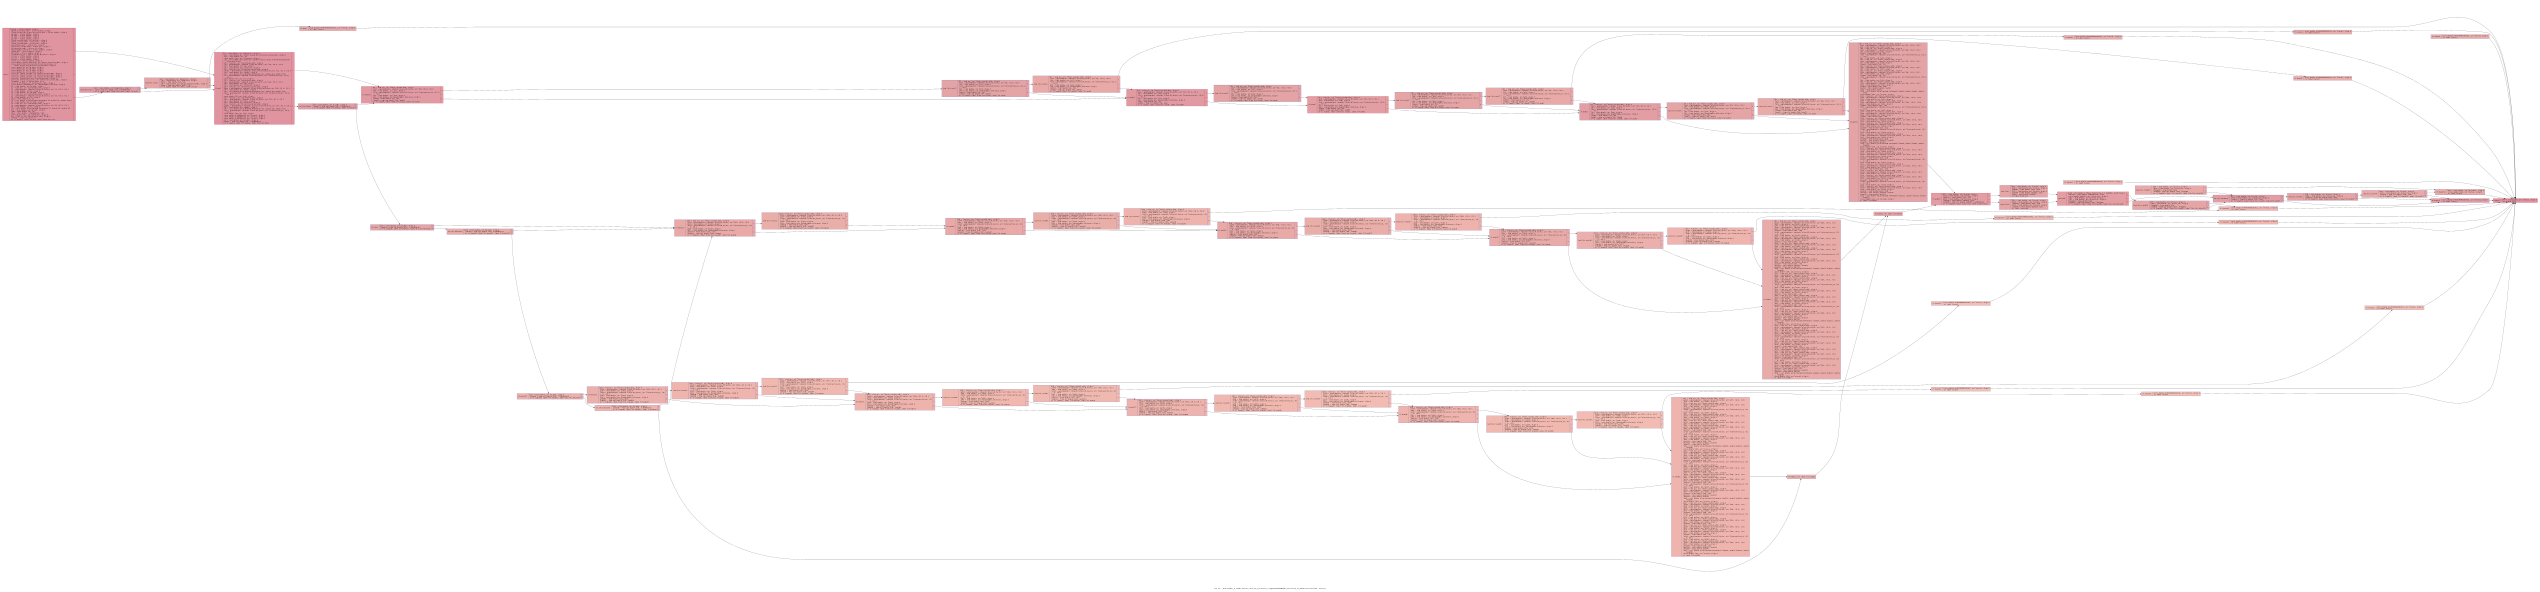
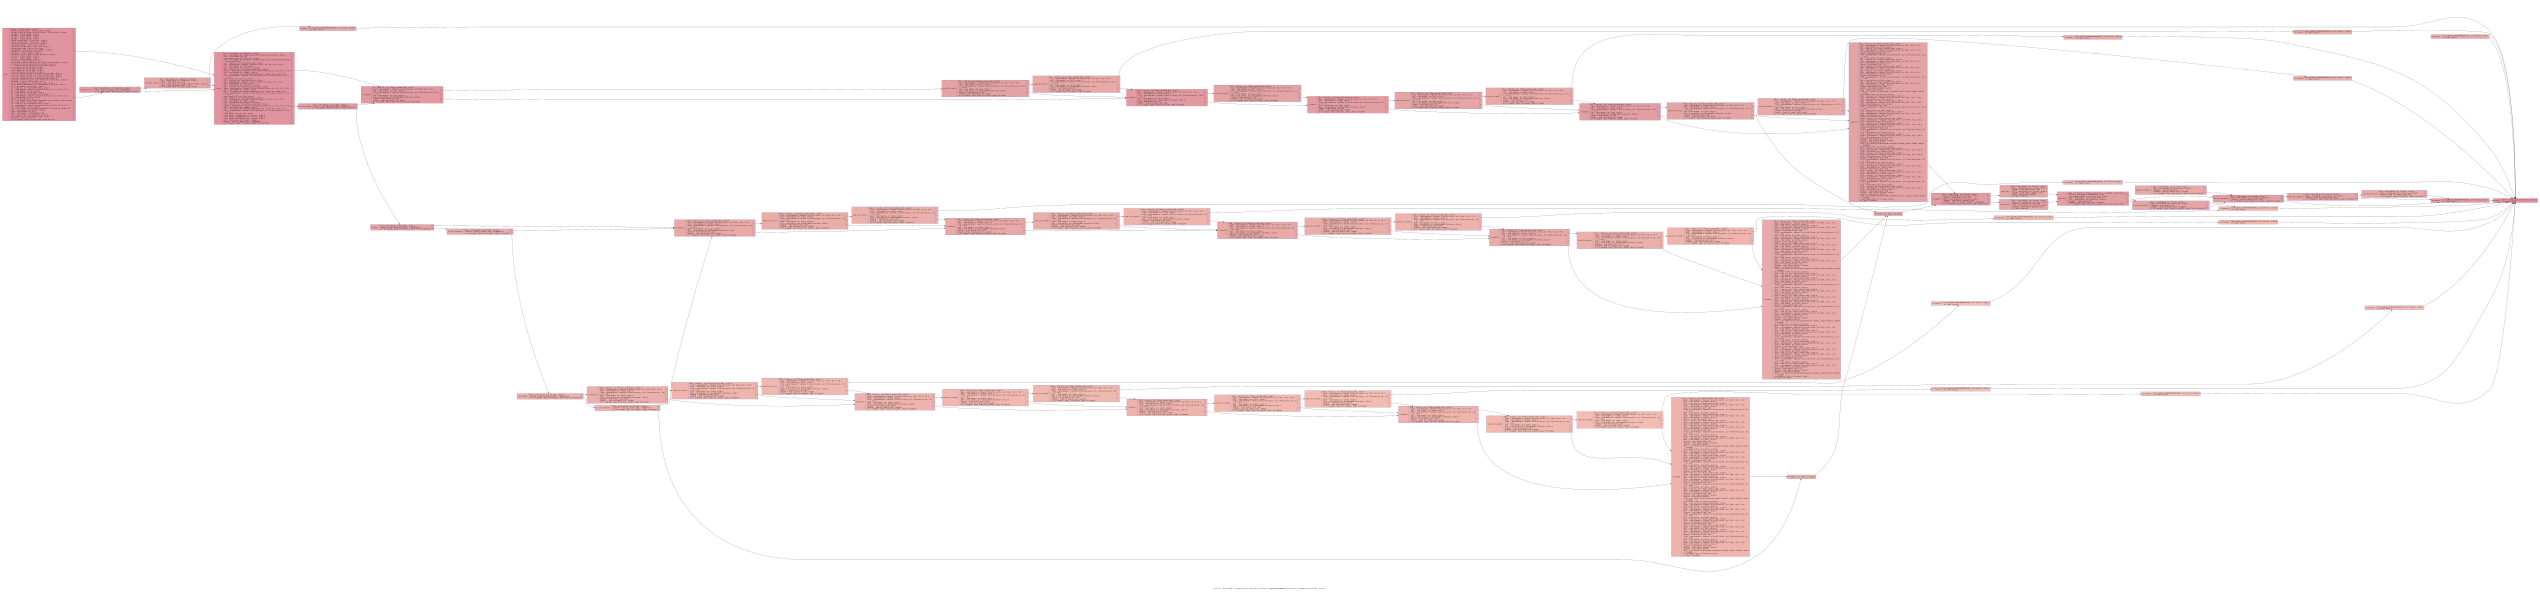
edge "land.lhs.true68:" -> "land.lhs.true73:": now "land.lhs.true68:" -> "if.end352:"
node "if.then376:": removed
node "land.lhs.true137:": added
